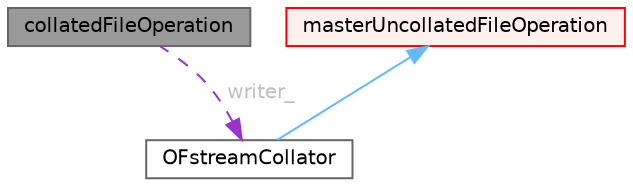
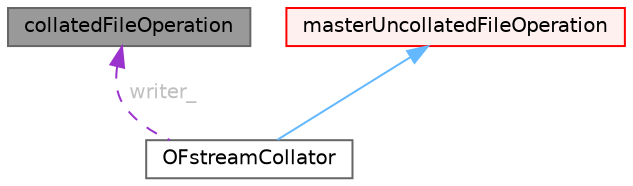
edge "collatedFileOperation" -> "OFstreamCollator": reversed
